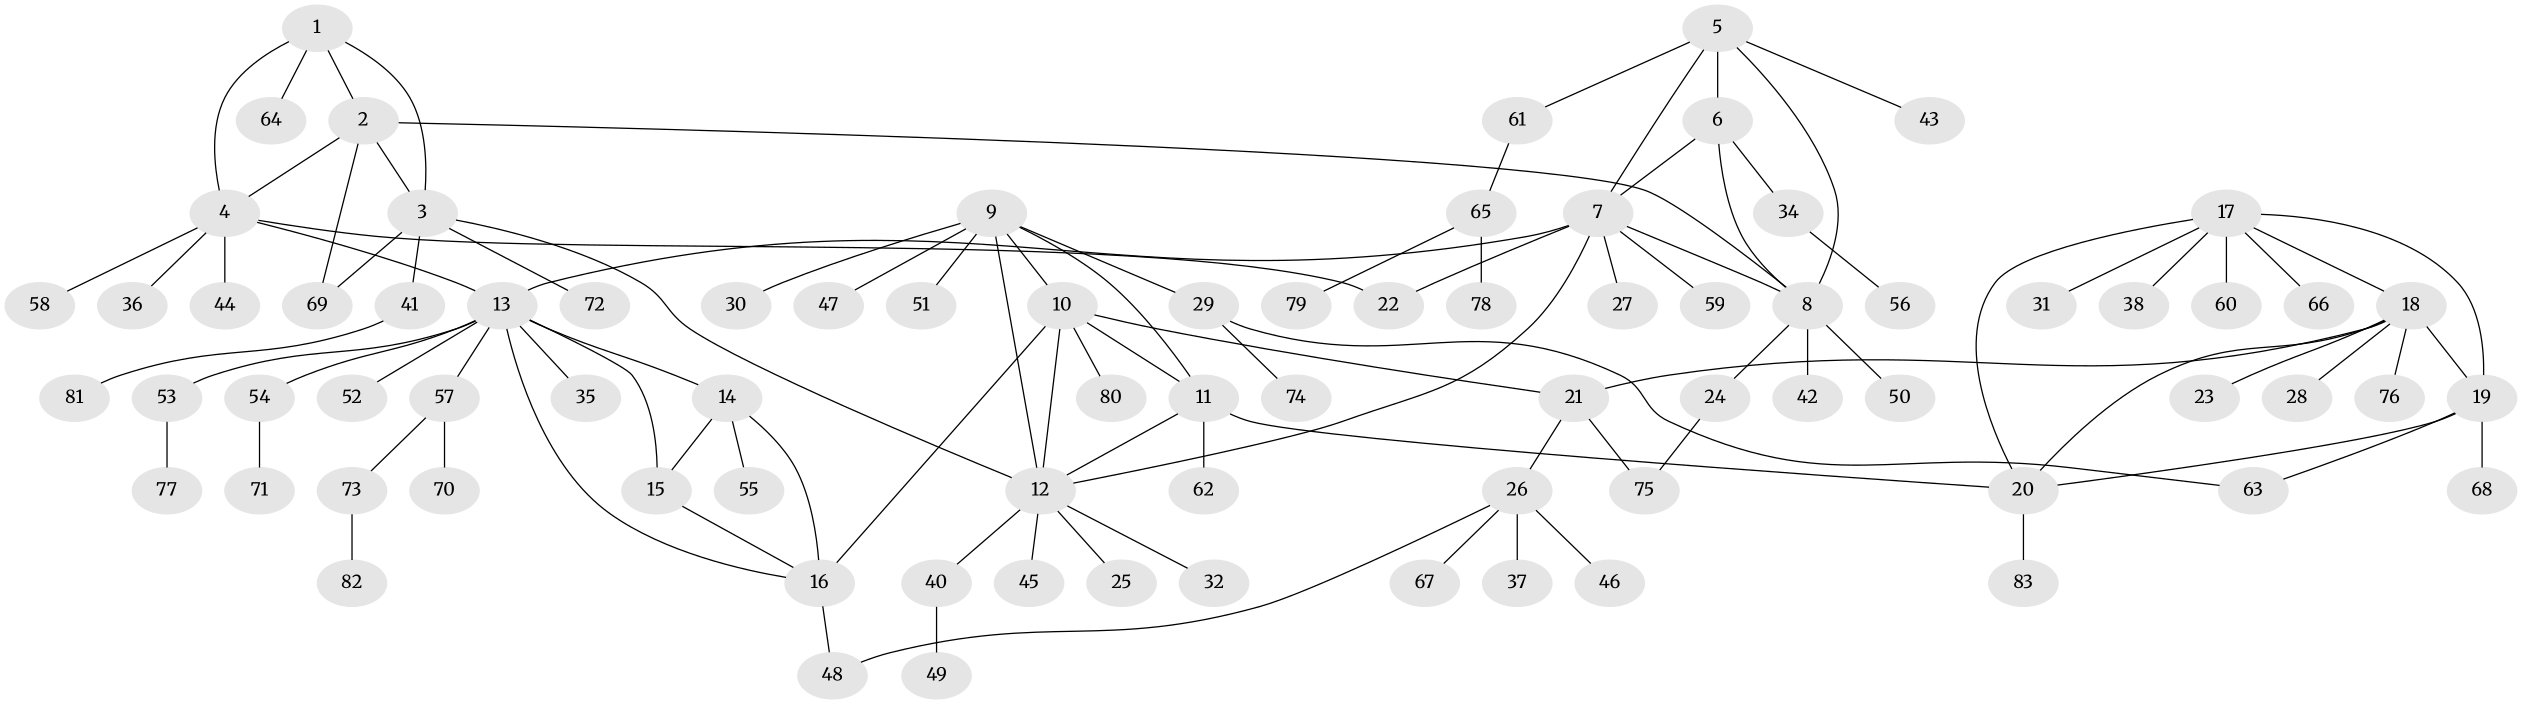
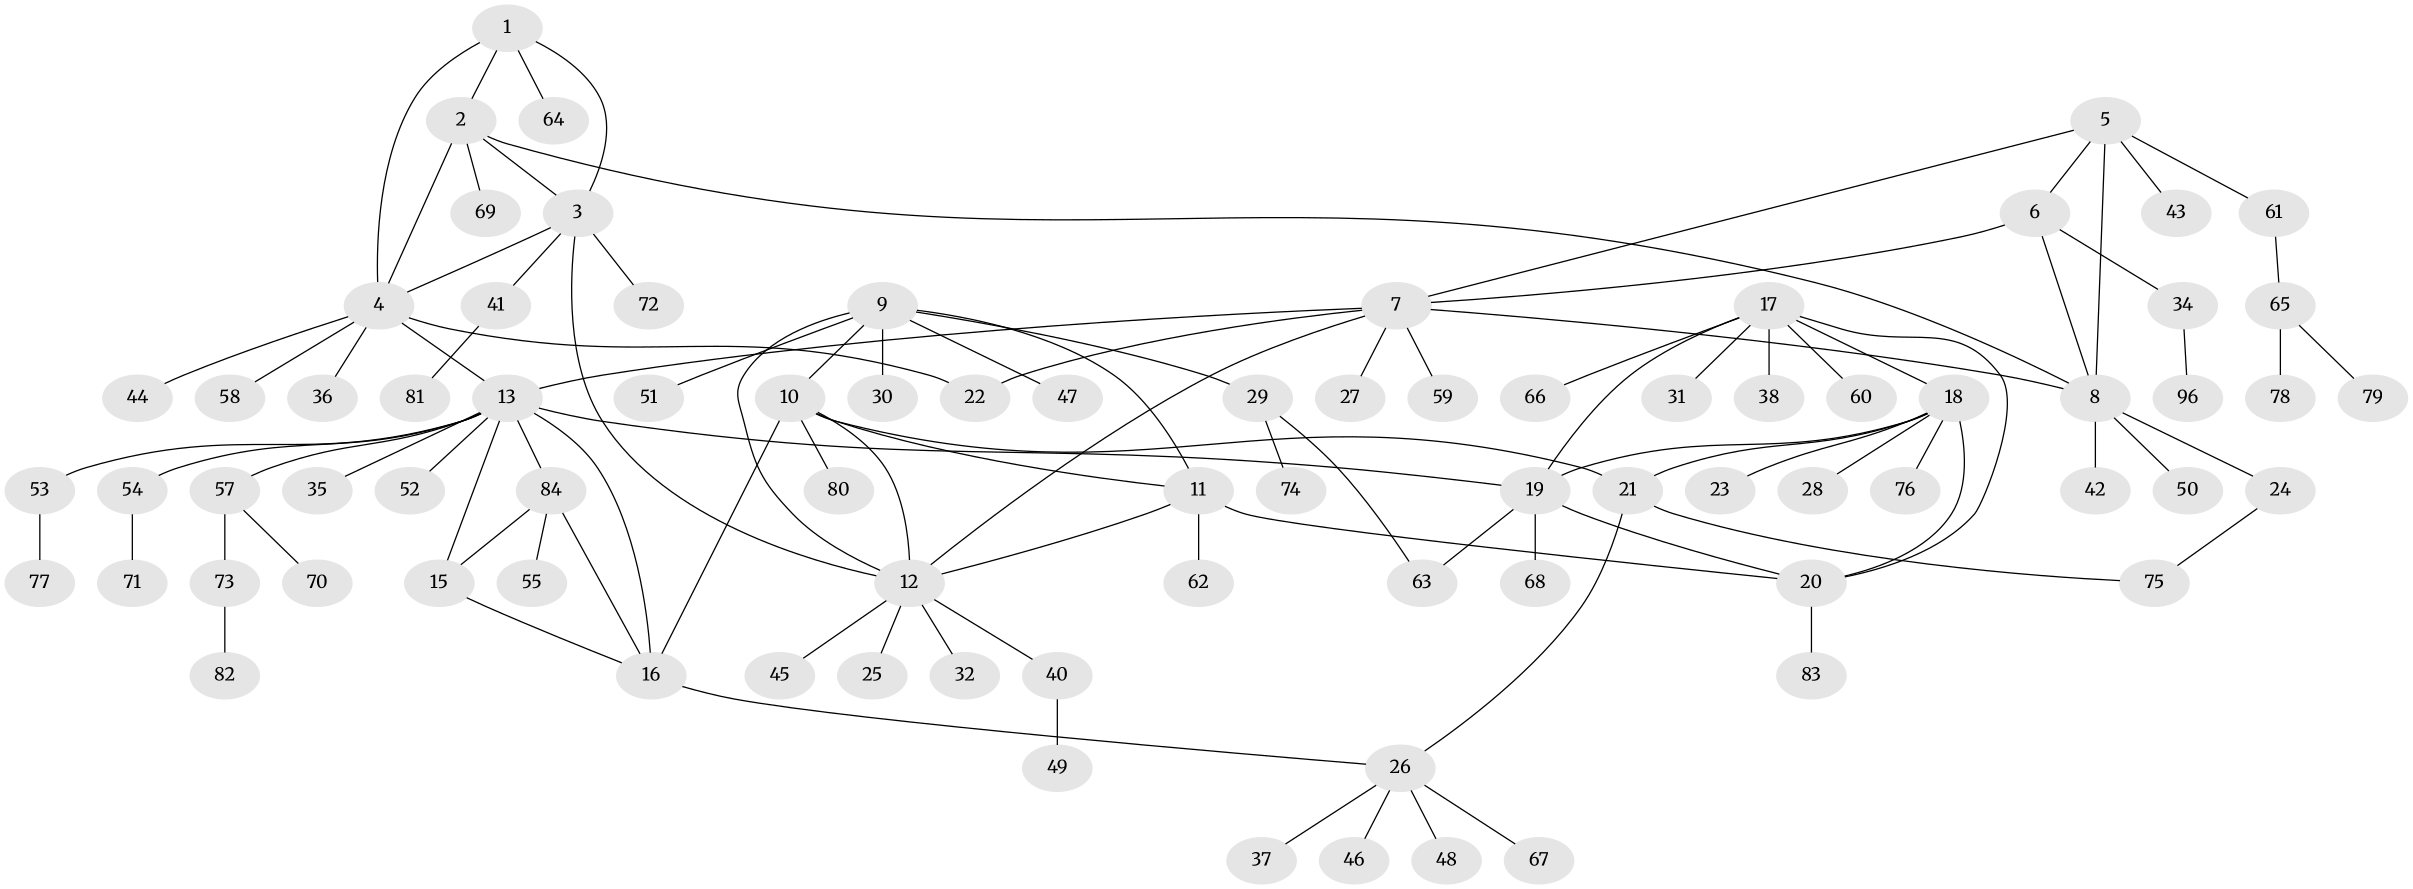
edge "3" -- "69": now "3" -- "4"
node "56": label "56" -> "96"
node "14": label "14" -> "84"
edge "13" -- "19": added
edge "16" -- "48": now "16" -- "26"
